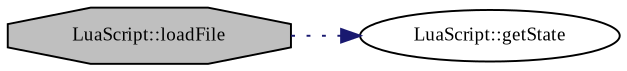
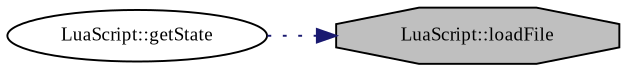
edge "LuaScript::loadFile" -> "LuaScript::getState": reversed
